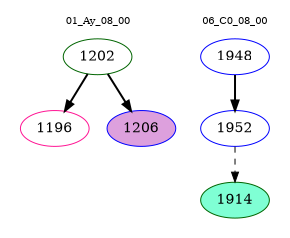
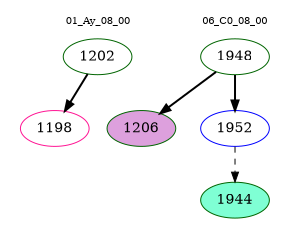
node "1948": color blue -> darkgreen
edge "1202" -> "1206": now "1948" -> "1206"
node "1196": label "1196" -> "1198"
node "1206": color blue -> darkgreen
node "1914": label "1914" -> "1944"
